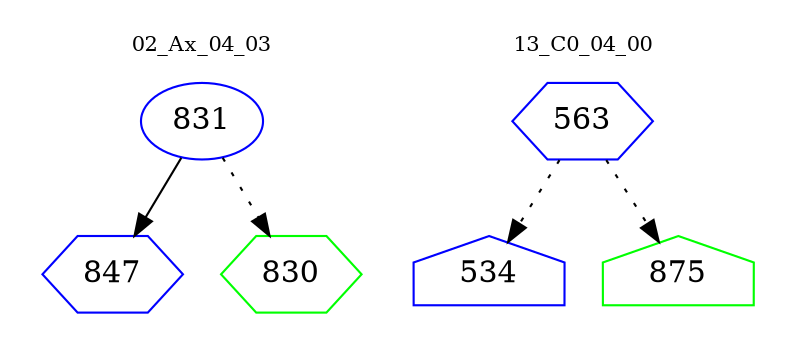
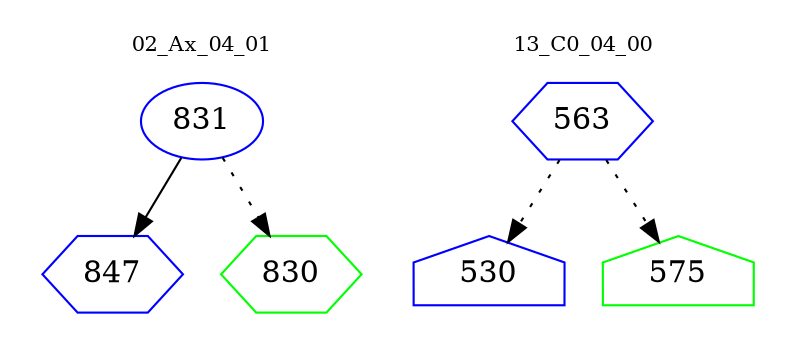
cluster "02_Ax_04_03": label "02_Ax_04_03" -> "02_Ax_04_01"
node "534": label "534" -> "530"
node "875": label "875" -> "575"
